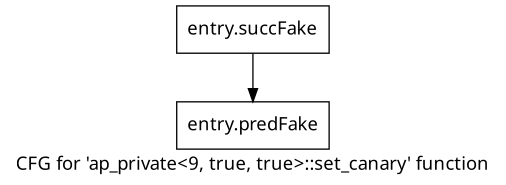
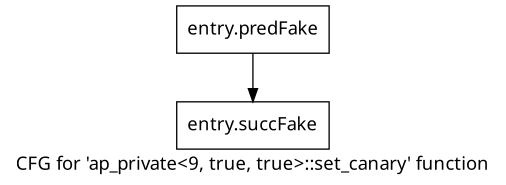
edge "entry.succFake" -> "entry.predFake": reversed
